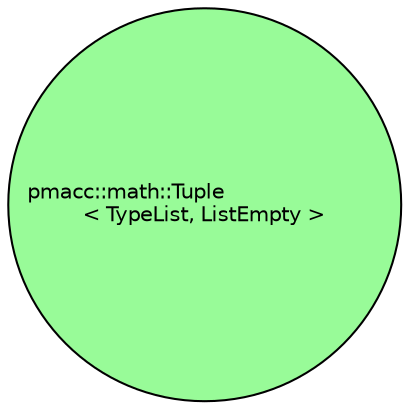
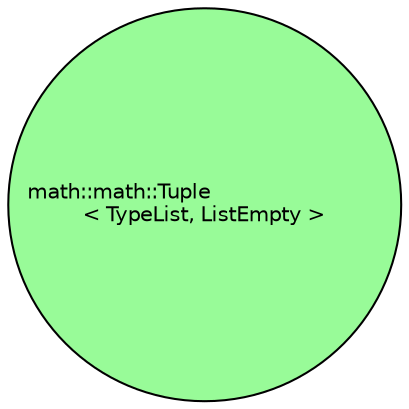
node "pmacc::math::Tuple < TypeList, ListEmpty >": label "pmacc::math::Tuple < TypeList, ListEmpty >" -> "math::math::Tuple < TypeList, ListEmpty >"
